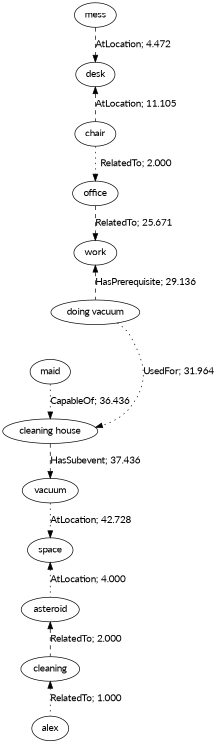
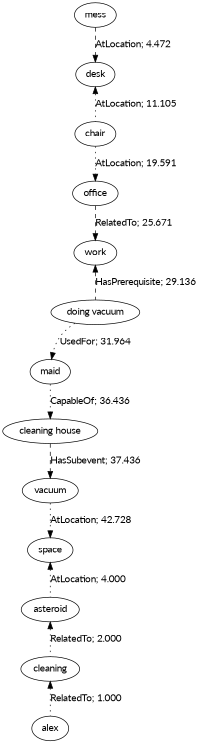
edge "chair" -> "desk": style dashed -> dotted
edge "chair" -> "office": label "RelatedTo; 2.000" -> "AtLocation; 19.591"
edge "doing vacuum" -> "cleaning house": now "doing vacuum" -> "maid"
edge "cleaning" -> "asteroid": style dashed -> dotted
